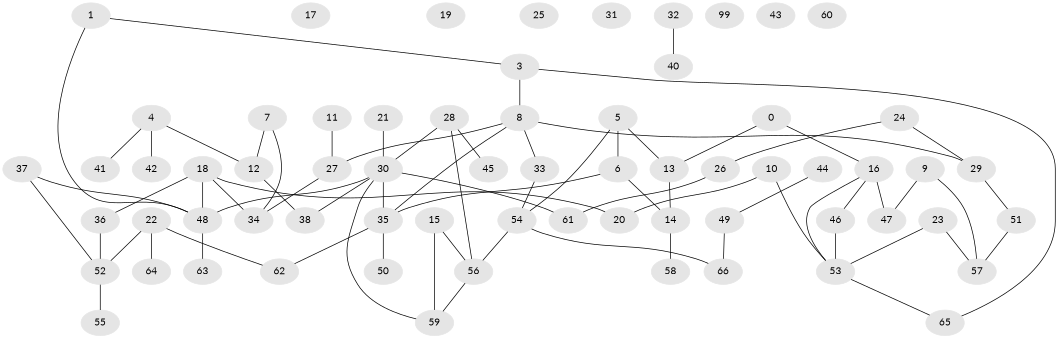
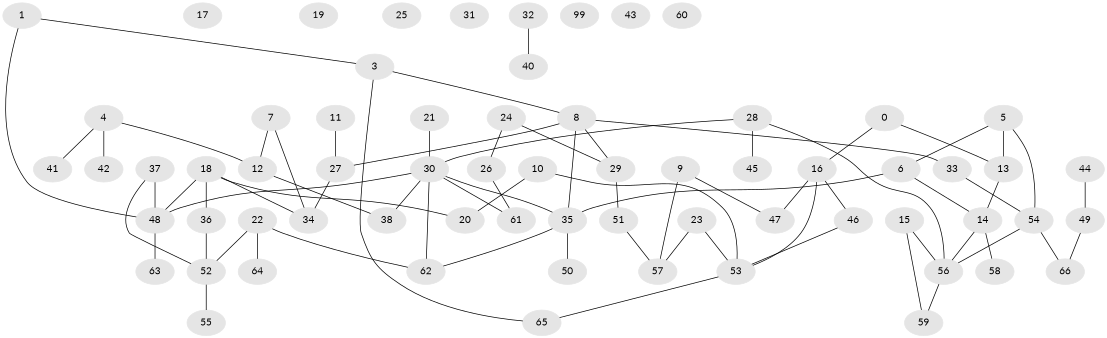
edge "14" -- "56": added
edge "30" -- "59": now "30" -- "62"
